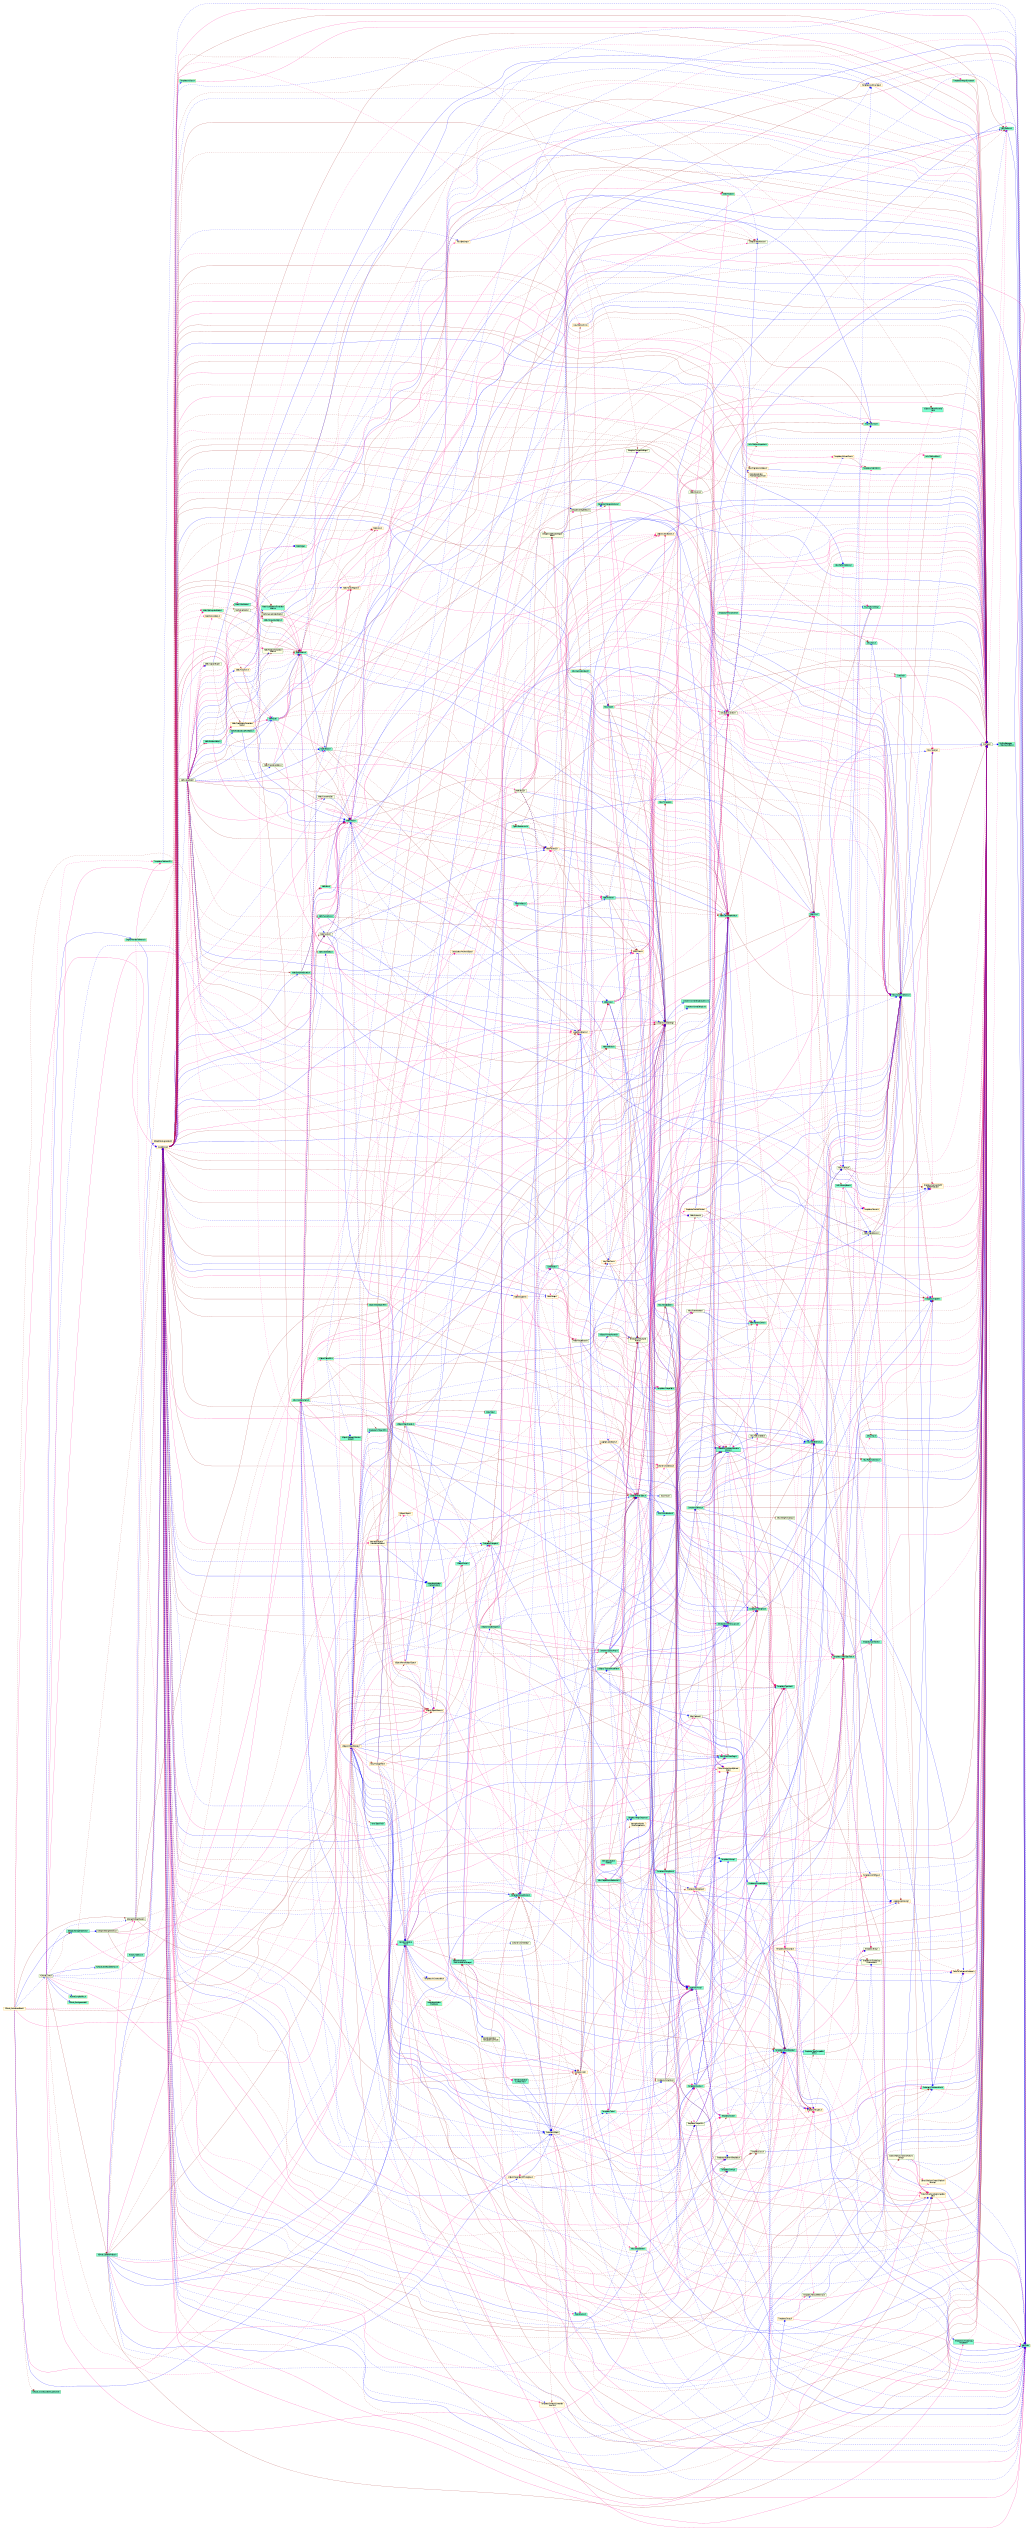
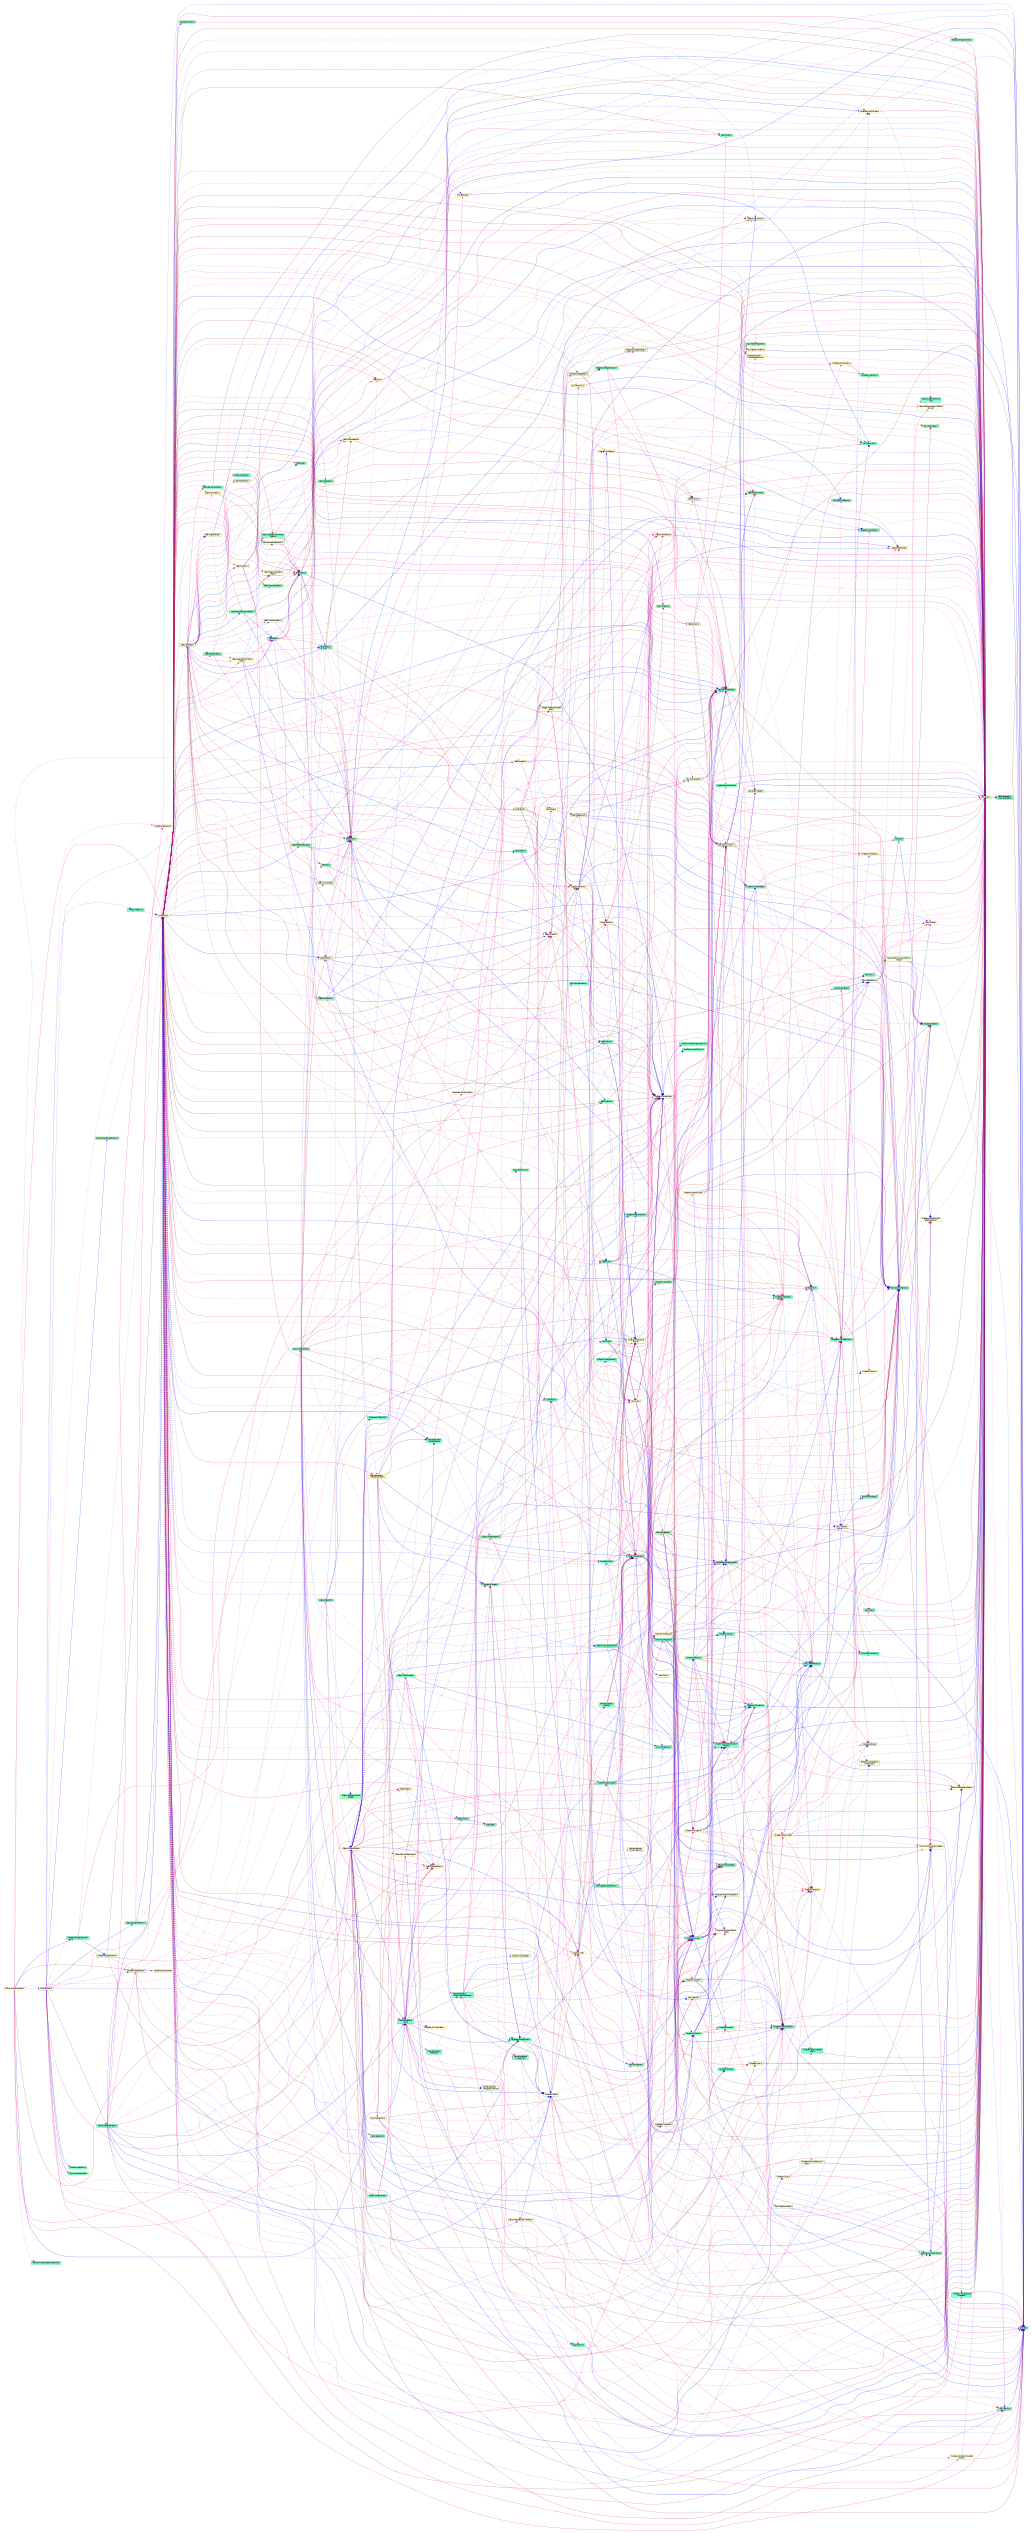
node "Templates/SubclassOf.h": fillcolor aquamarine -> lightyellow
node "UObject/TopLevelAssetPath.h": color darkorange -> darkgreen
edge "UObject/UObjectGlobals.h" -> "Templates/PointerIsConvertible FromTo.h": now "UObject/UObjectGlobals.h" -> "Algo/Reverse.h"
